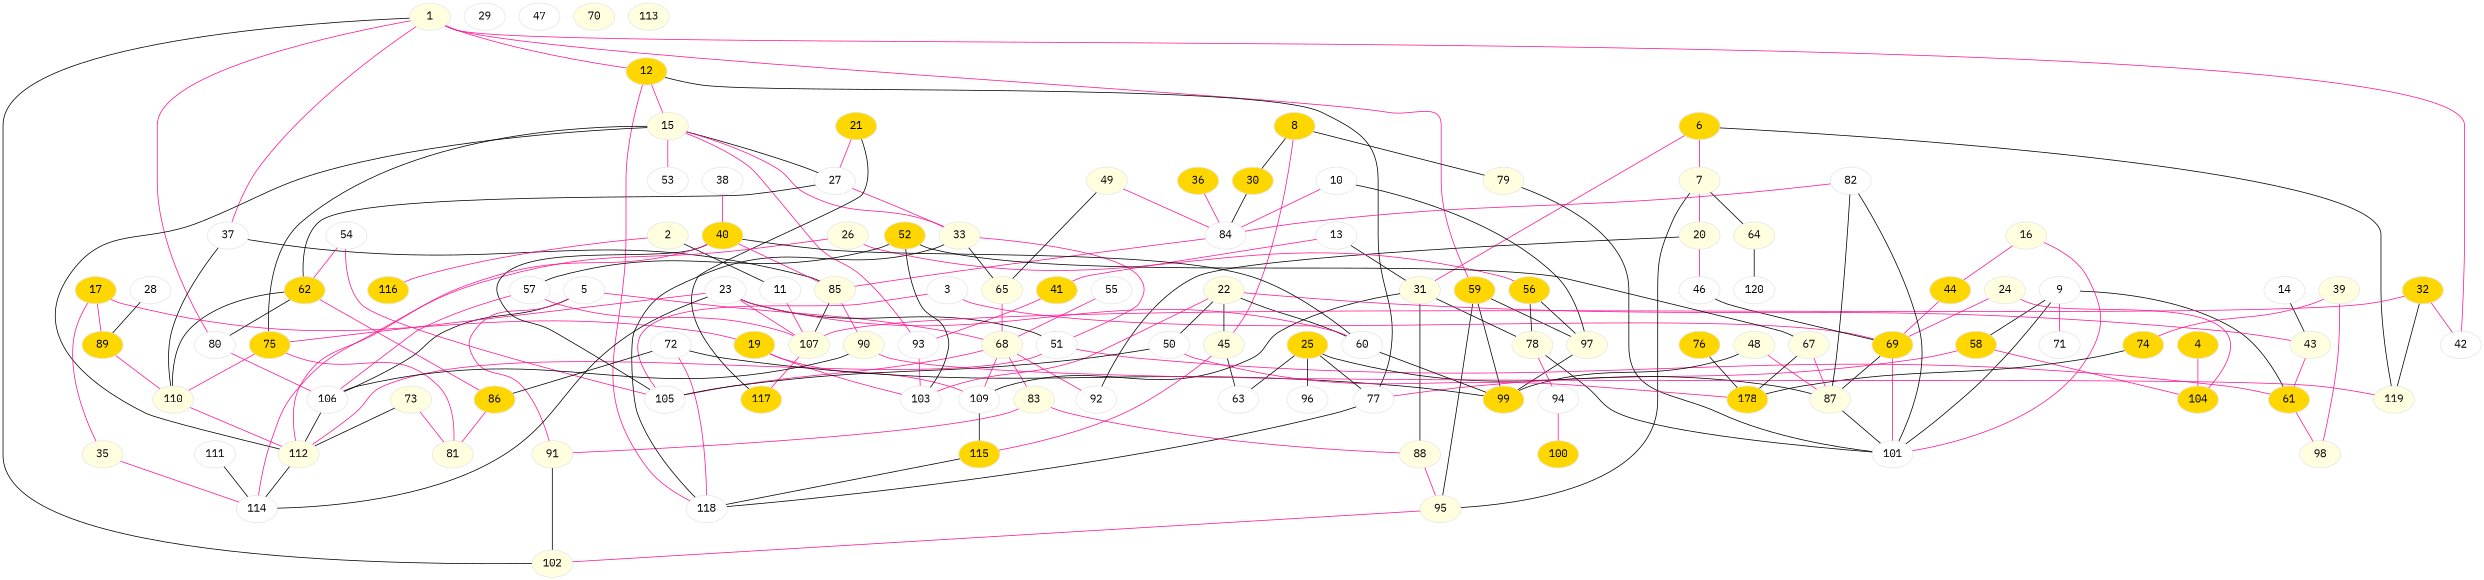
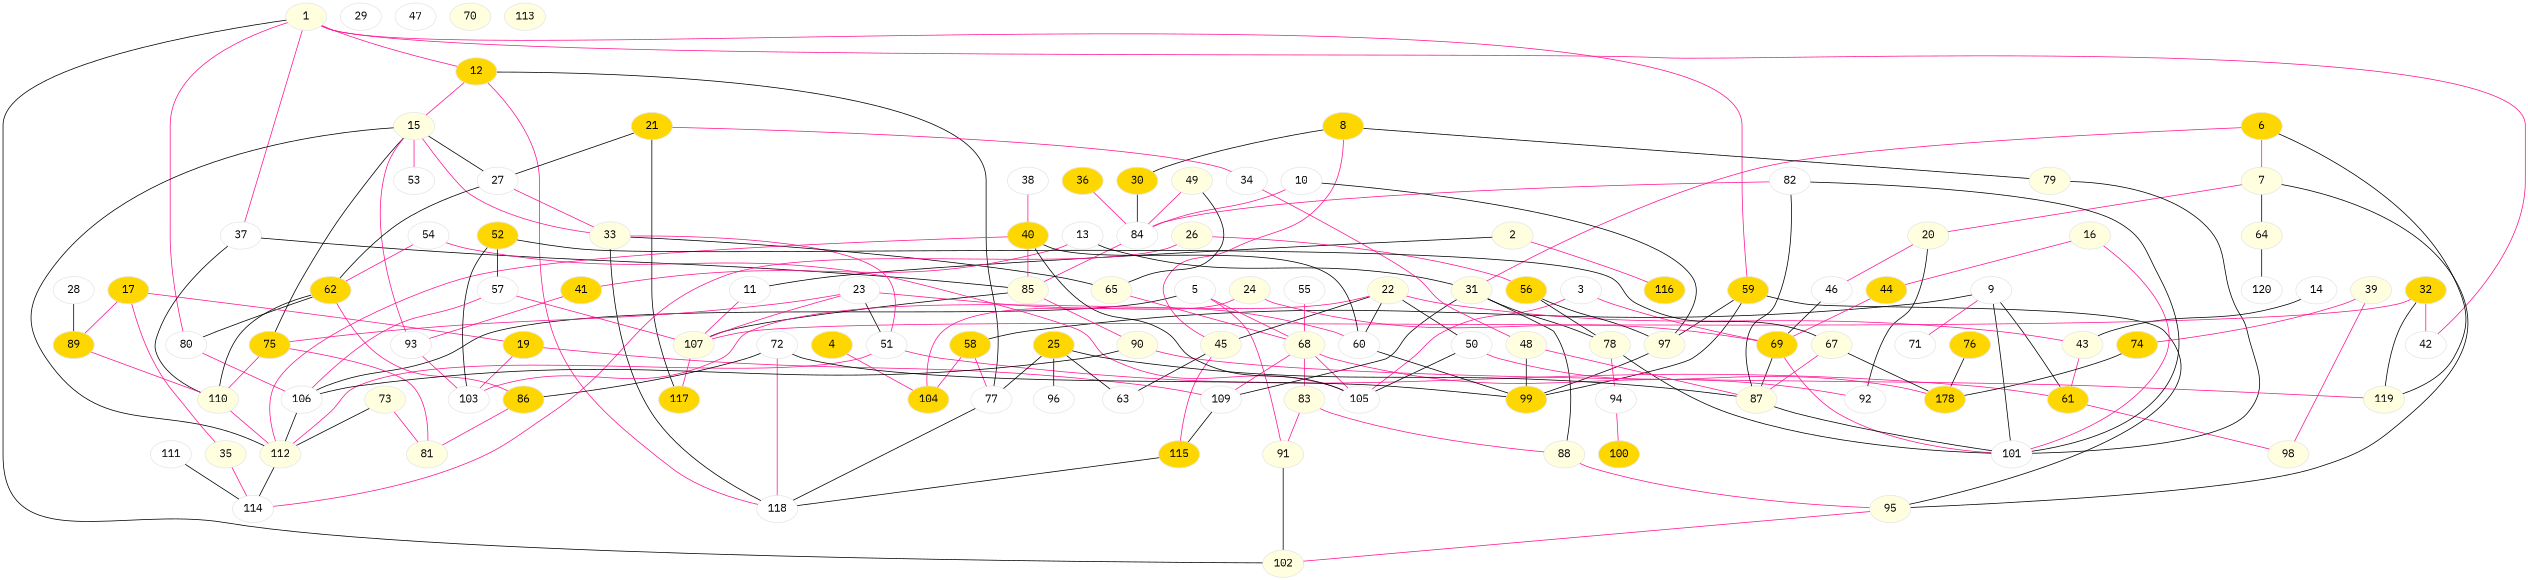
edge "21" -- "27": color deeppink -> black
node "34": added
edge "23" -- "114": removed
